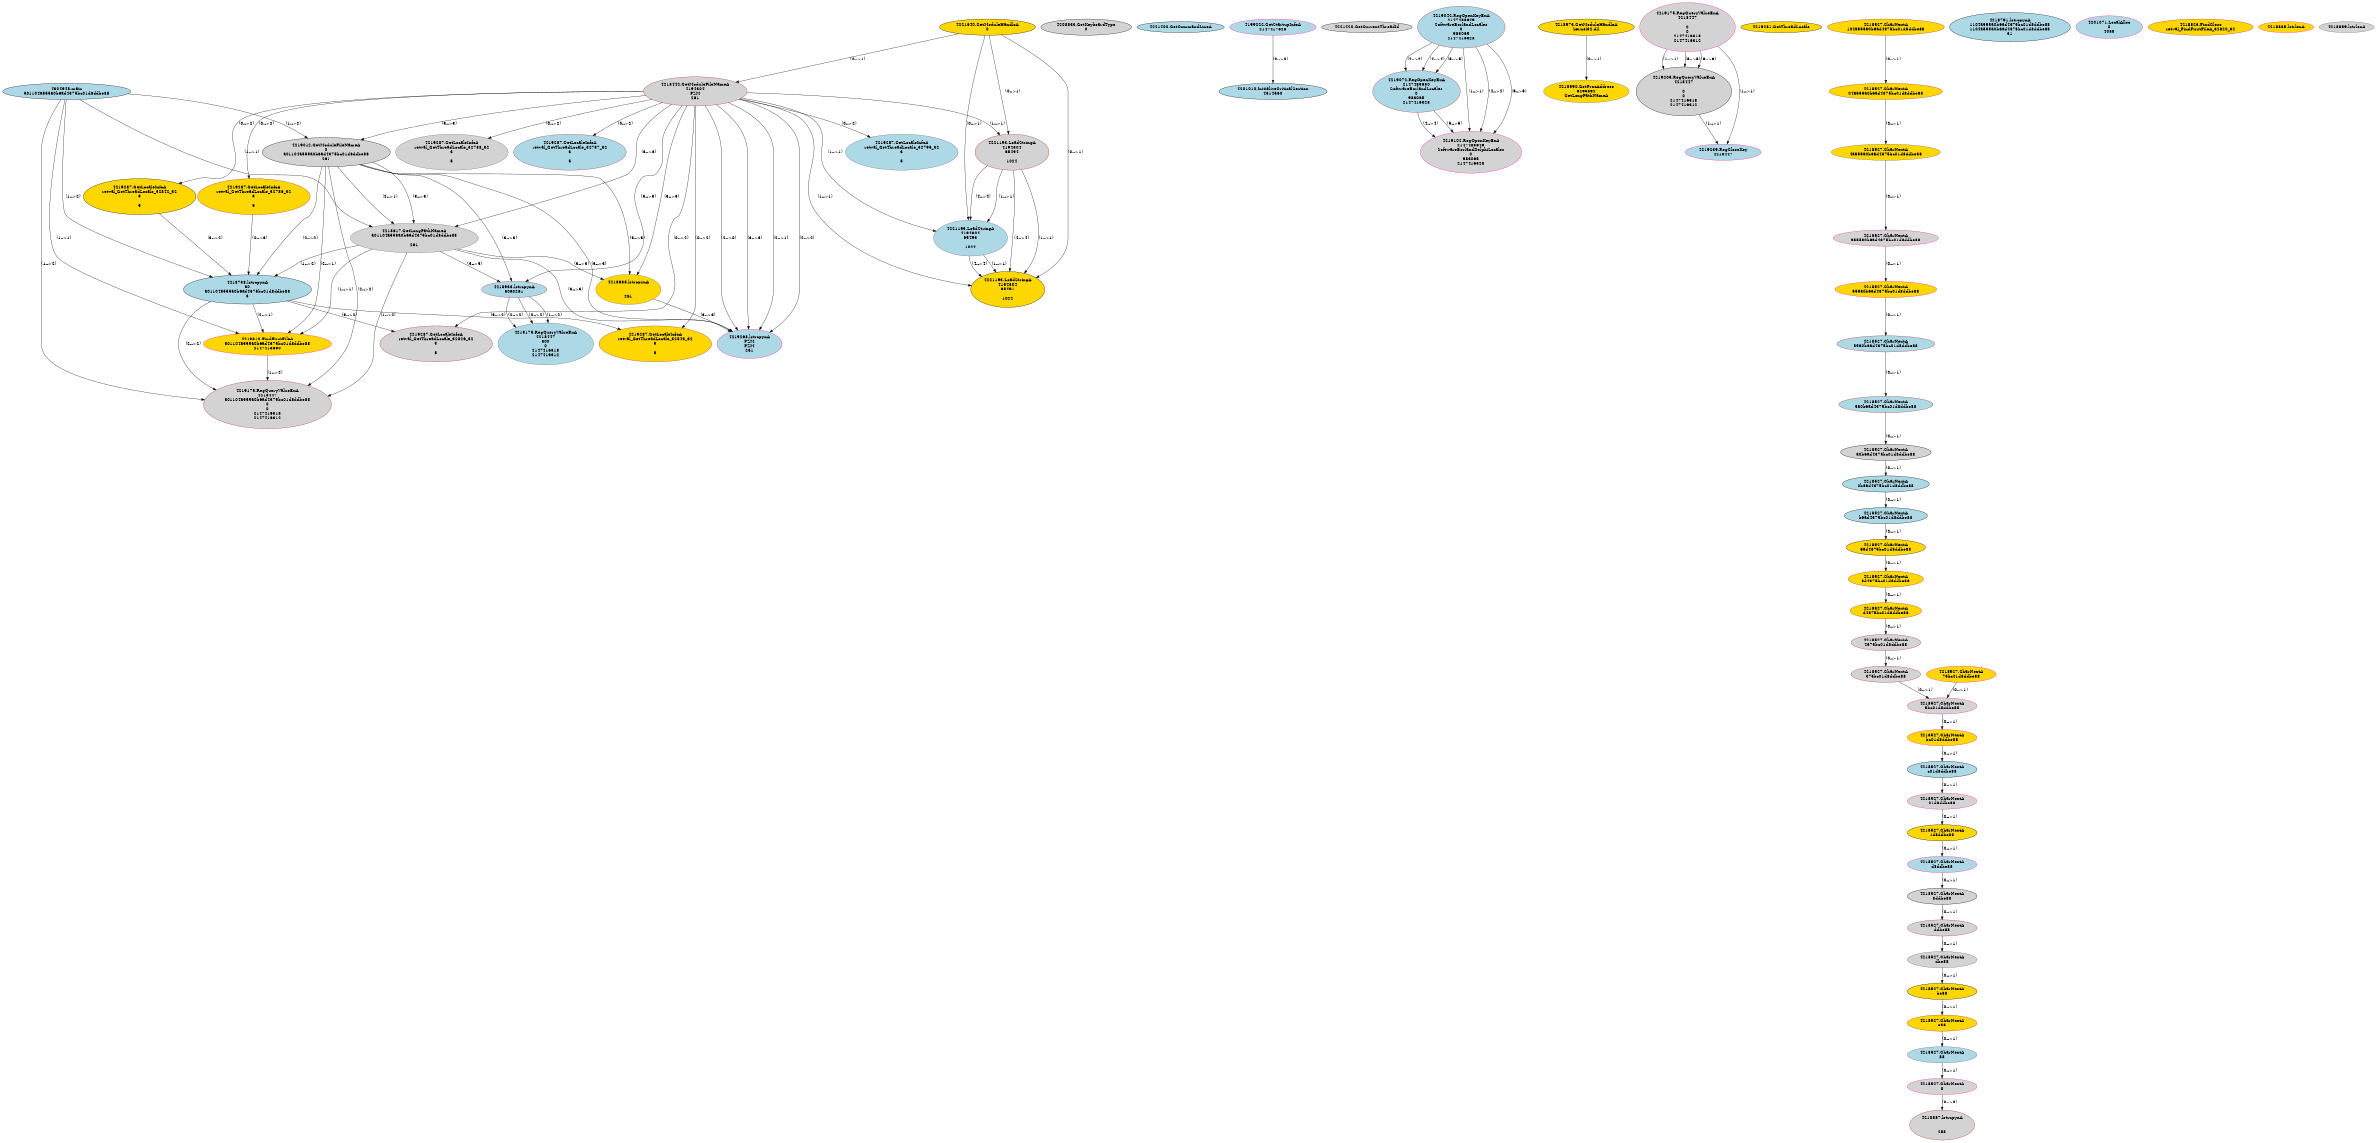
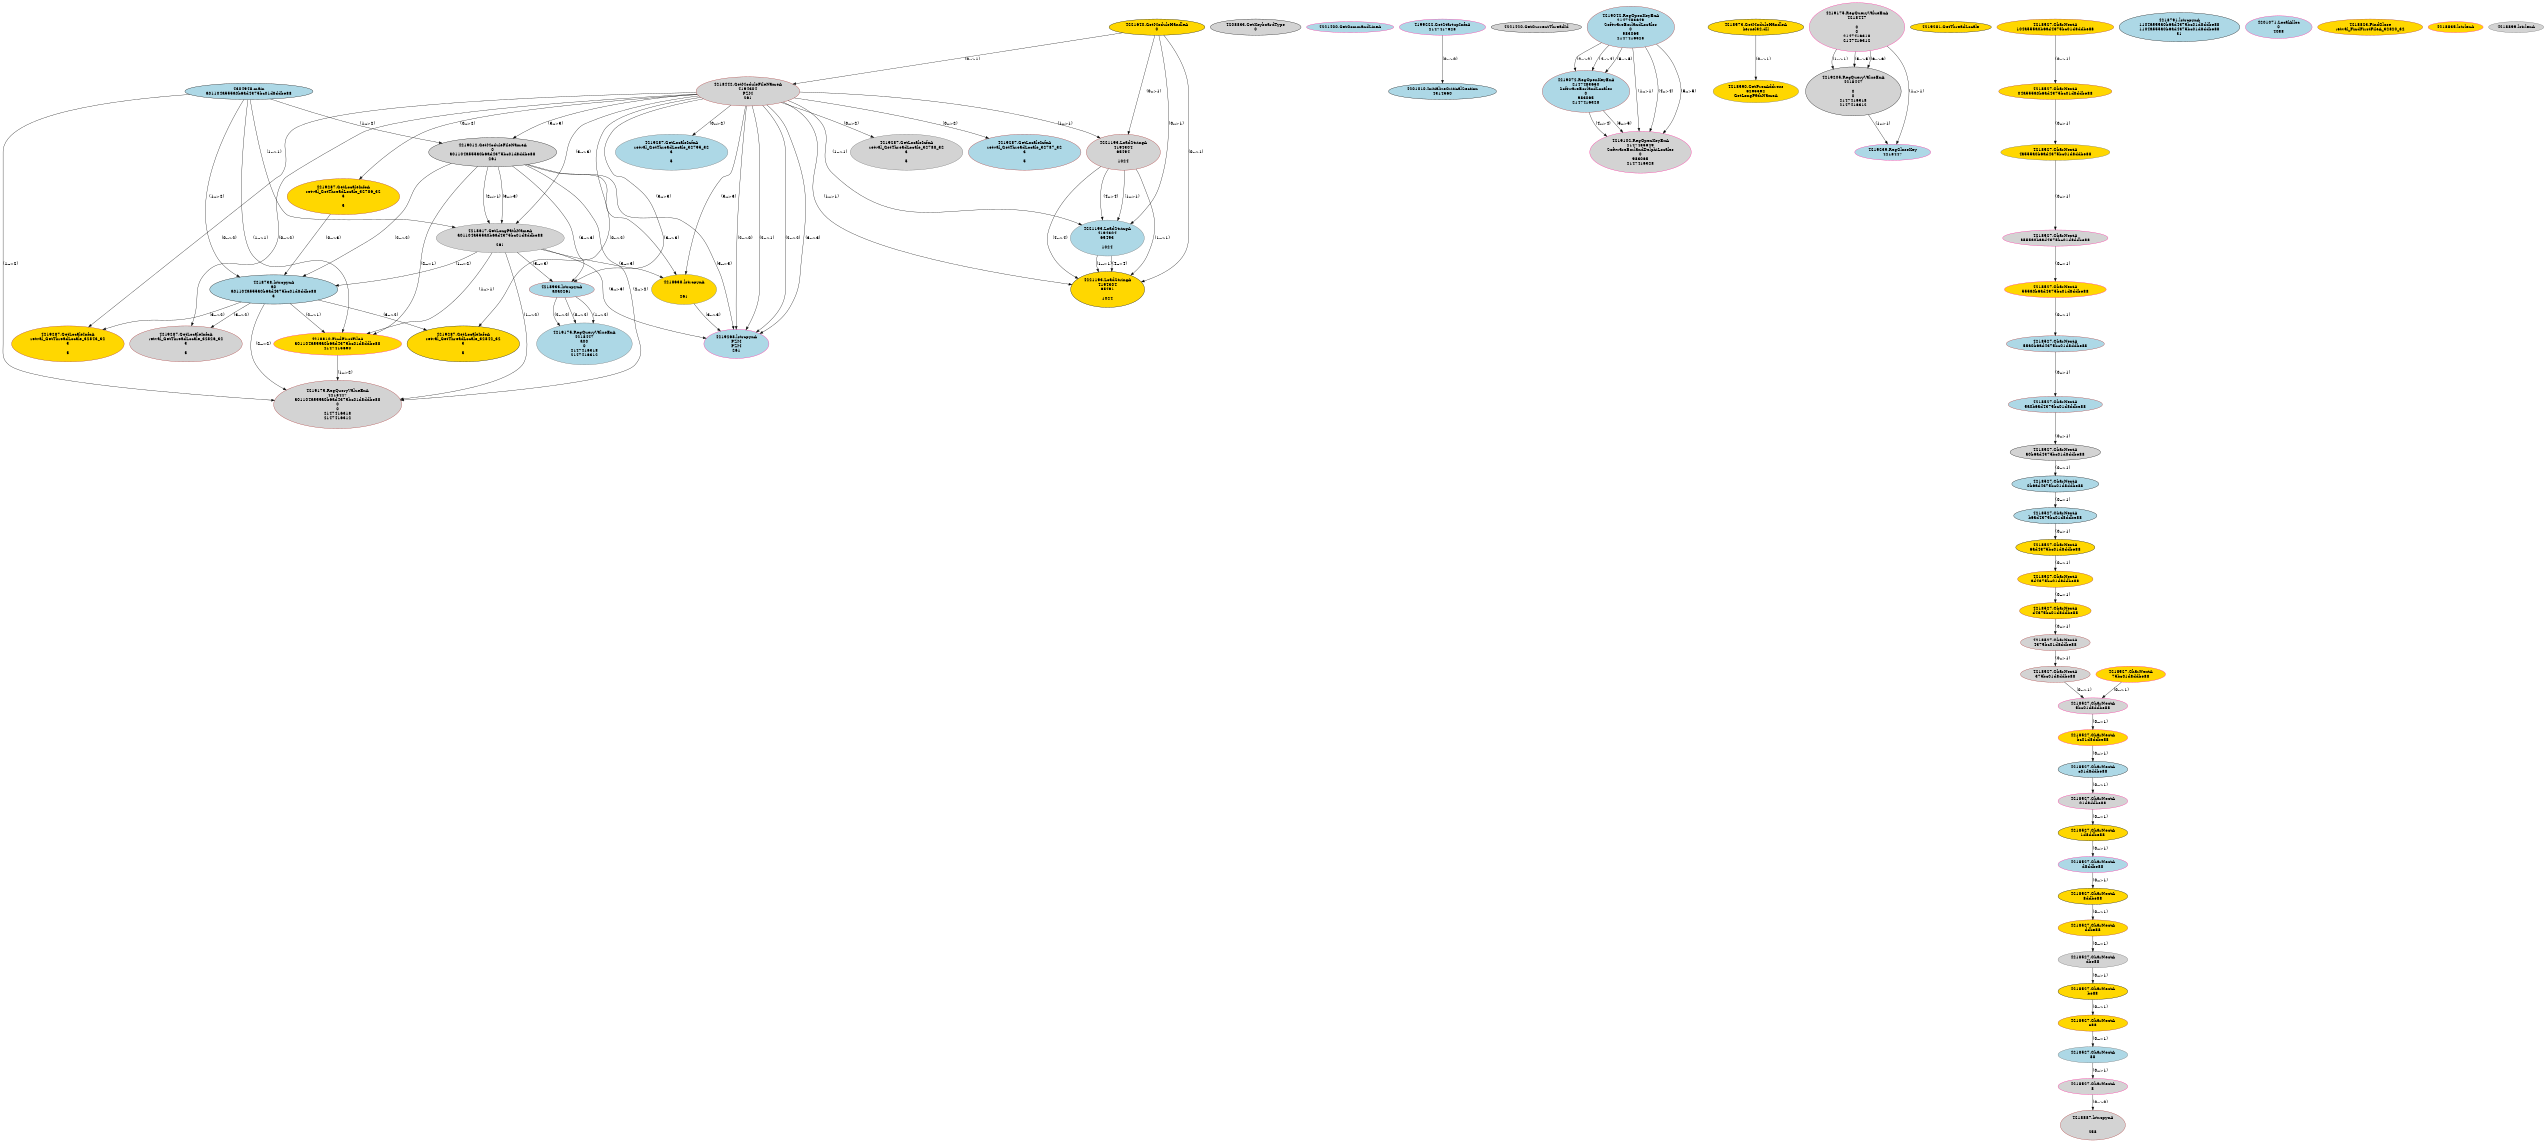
node "4221400.GetCommandLineA": color black -> deeppink
edge "4219287.GetLocaleInfoA retval_GetThreadLocale_32842_32 3 5" -> "4218738.lstrcpynA a0 a01104a555a0b6ad4375bc01d8ddbe88 3": reversed
node "4218527.CharNextA 8ddbe88": fillcolor lightgrey -> gold
node "4218527.CharNextA ddbe88": fillcolor lightgrey -> gold
